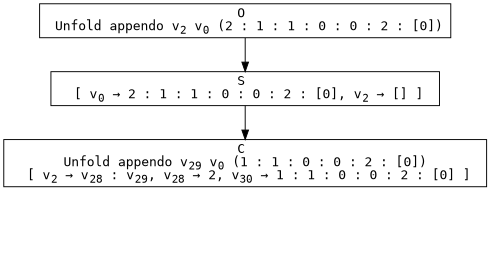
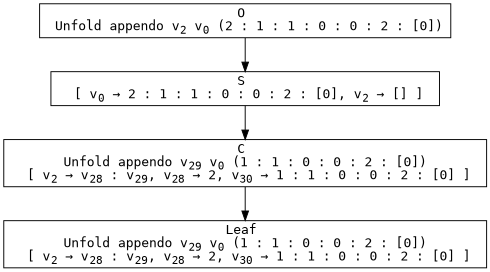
node "Leaf": added
